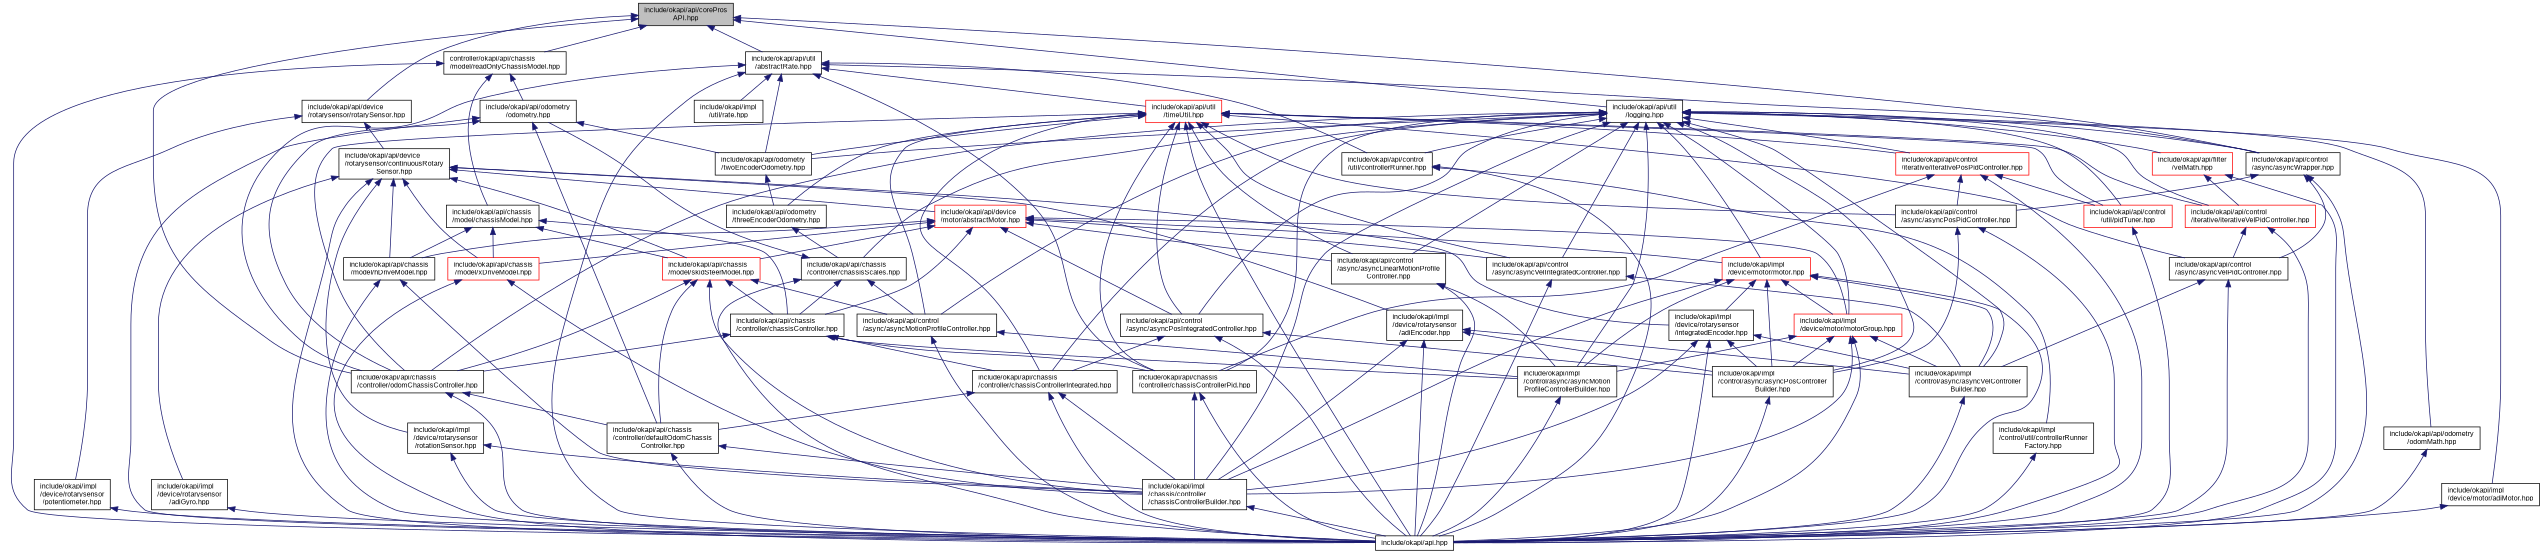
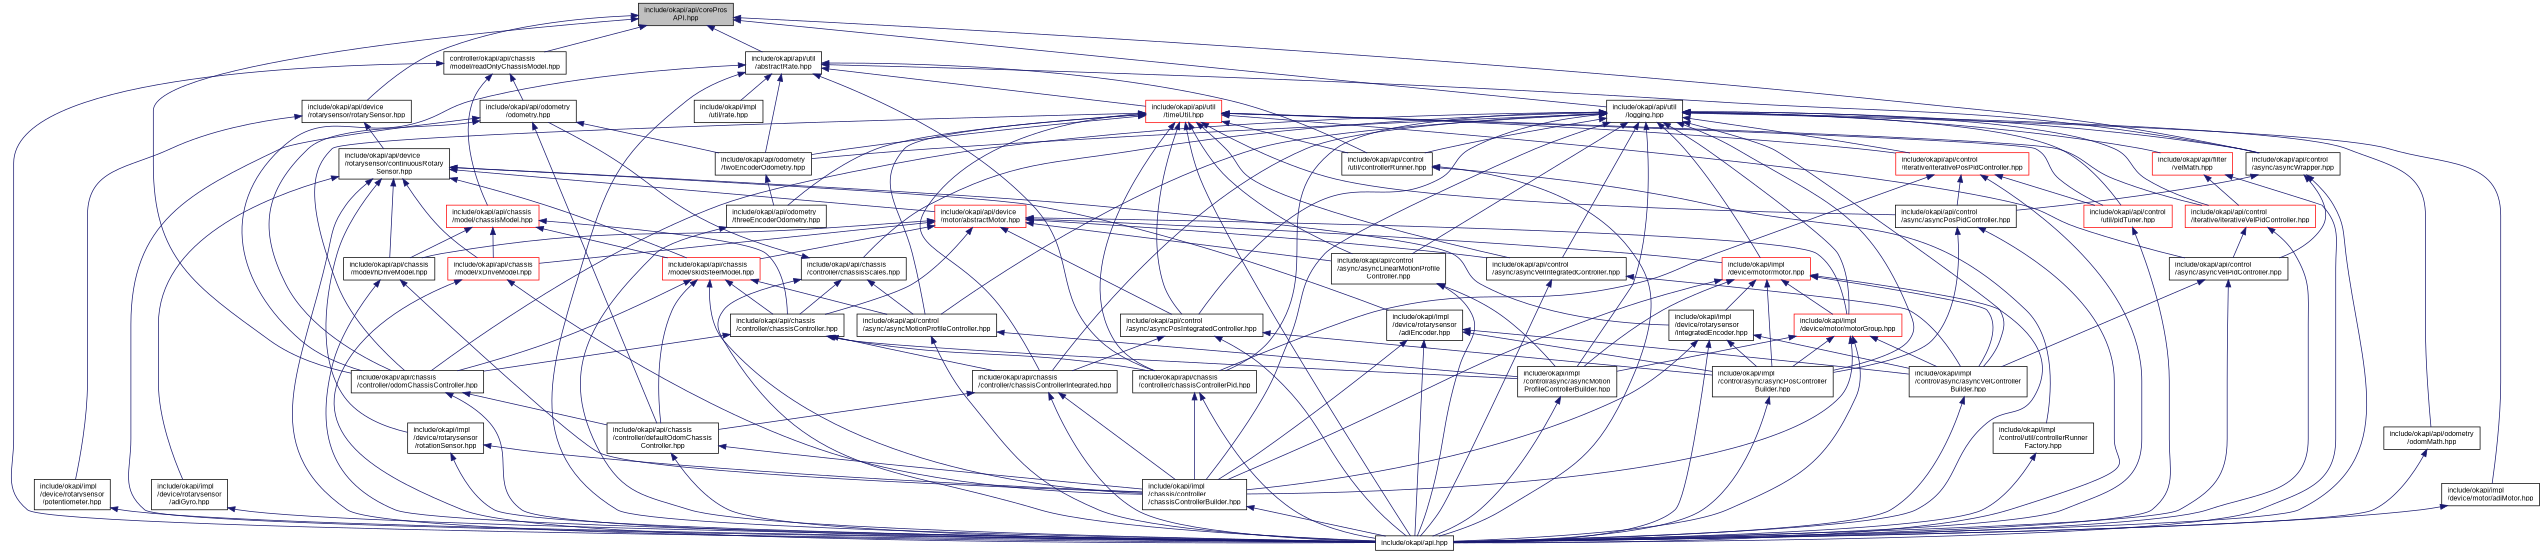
edge "include/okapi/api/control /util/controllerRunner.hpp" -> "include/okapi/api/util /timeUtil.hpp": added
node "include/okapi/api/chassis /model/chassisModel.hpp": color black -> red
edge "include/okapi/api/chassis /controller/chassisScales.hpp" -> "include/okapi/api/odometry /threeEncoderOdometry.hpp": now "include/okapi/api.hpp" -> "include/okapi/api/odometry /threeEncoderOdometry.hpp"
